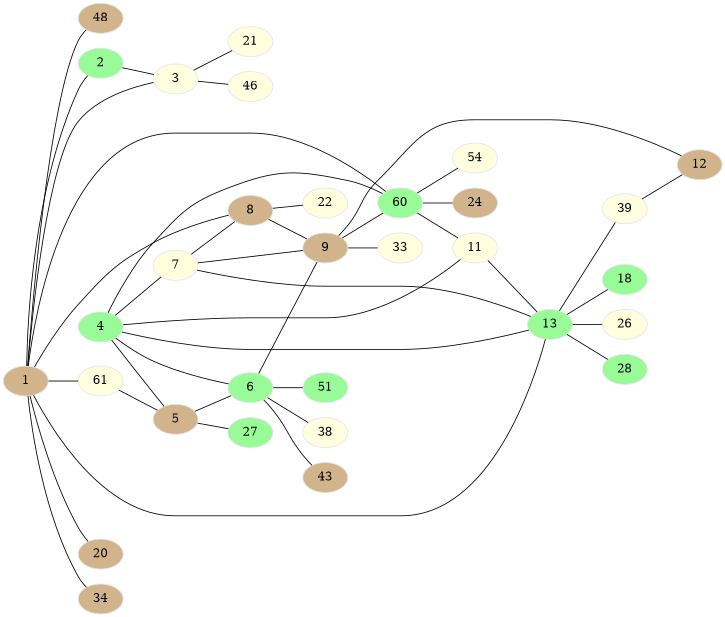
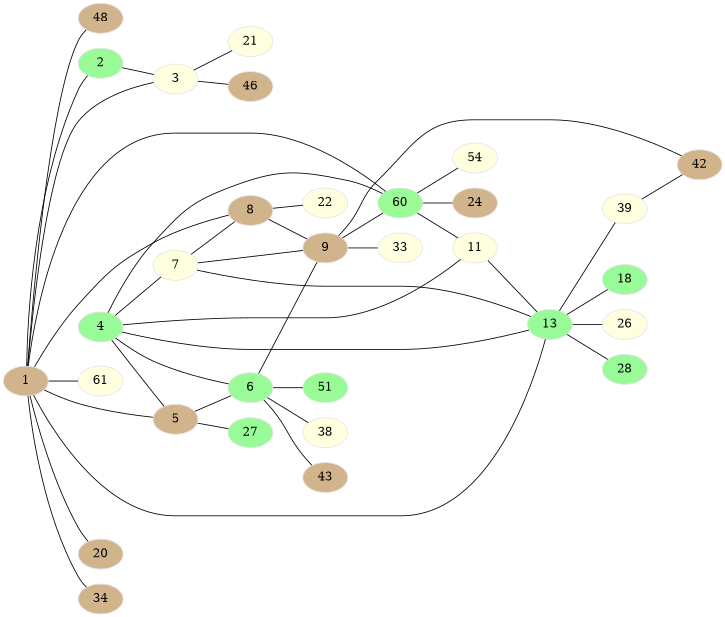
node "46": fillcolor lightyellow -> tan
node "12": label "12" -> "42"
edge "61" -- "5": now "1" -- "5"
